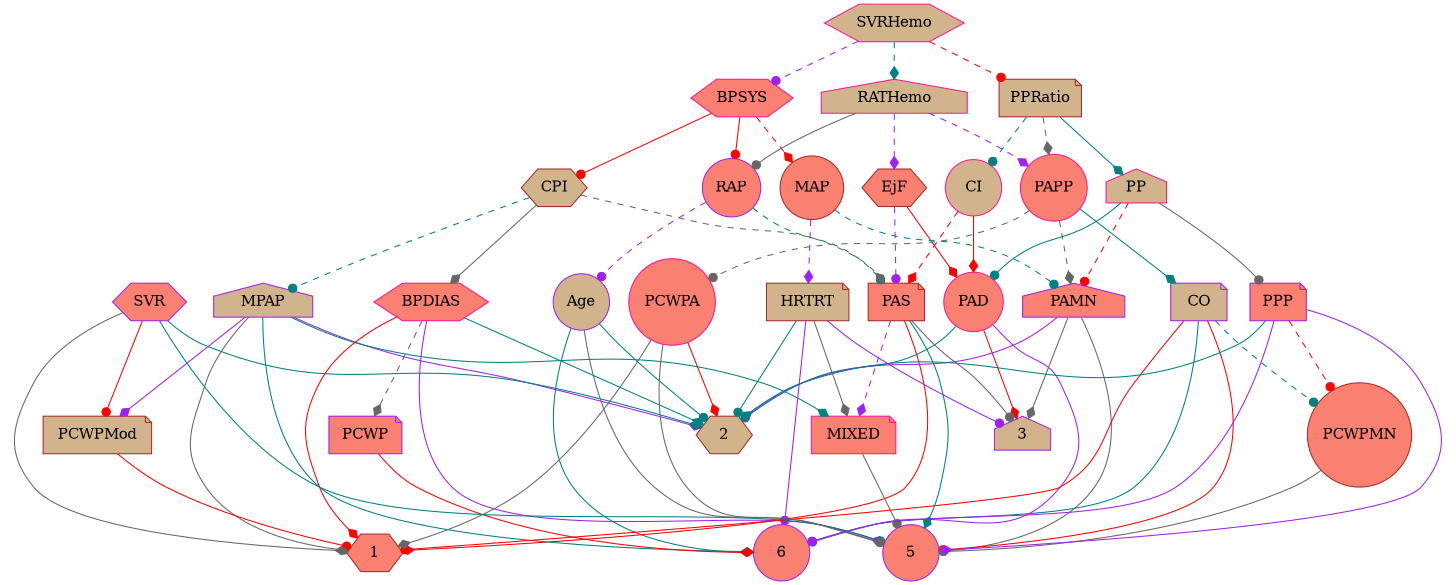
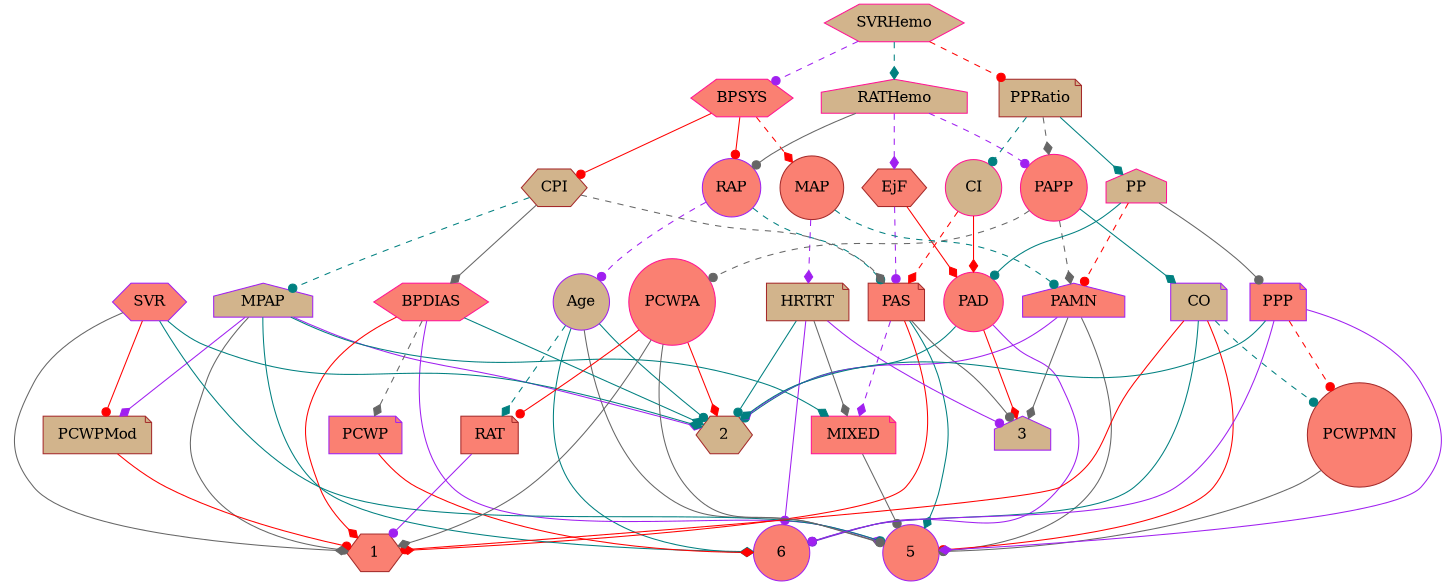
edge "RATHemo" -> "PAPP": arrowhead diamond -> dot
node "RAT": added
